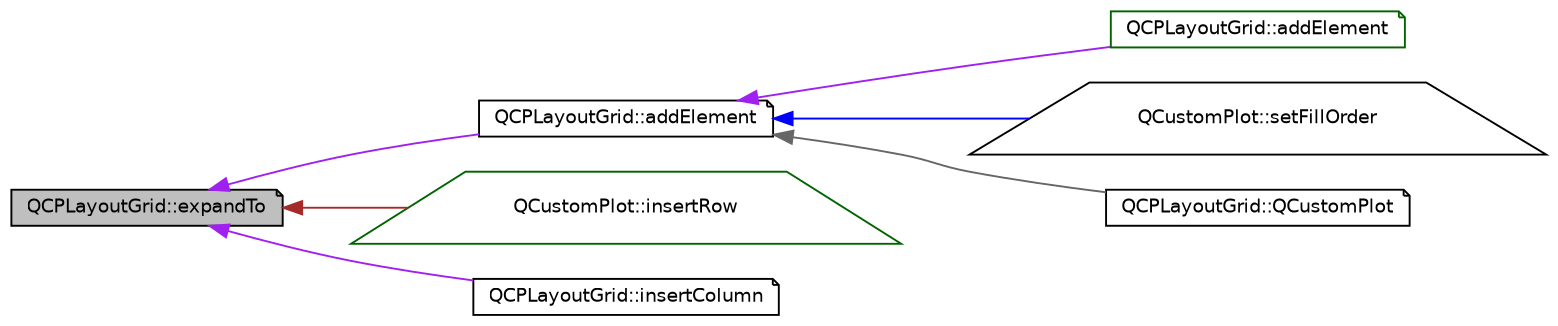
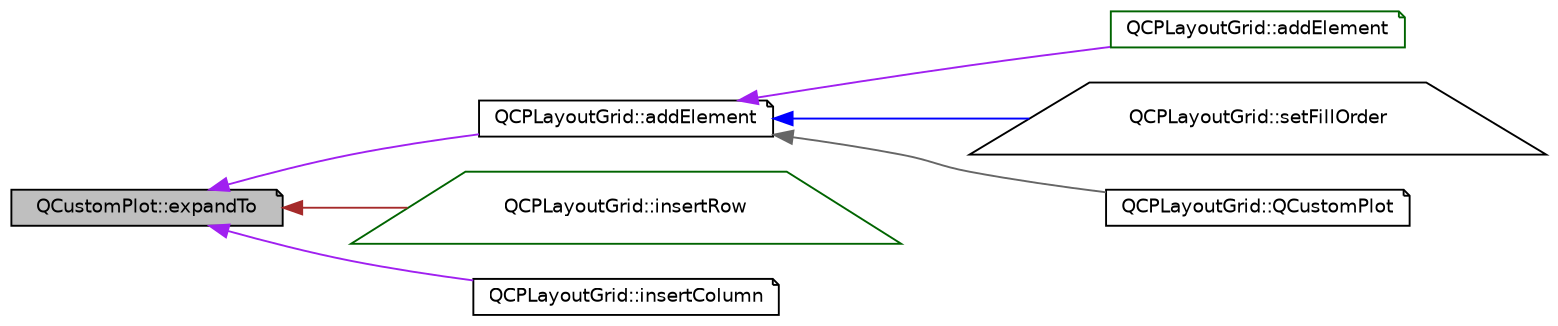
node "QCustomPlot::setFillOrder": label "QCustomPlot::setFillOrder" -> "QCPLayoutGrid::setFillOrder"
node "QCPLayoutGrid::expandTo": label "QCPLayoutGrid::expandTo" -> "QCustomPlot::expandTo"
node "QCustomPlot::insertRow": label "QCustomPlot::insertRow" -> "QCPLayoutGrid::insertRow"
